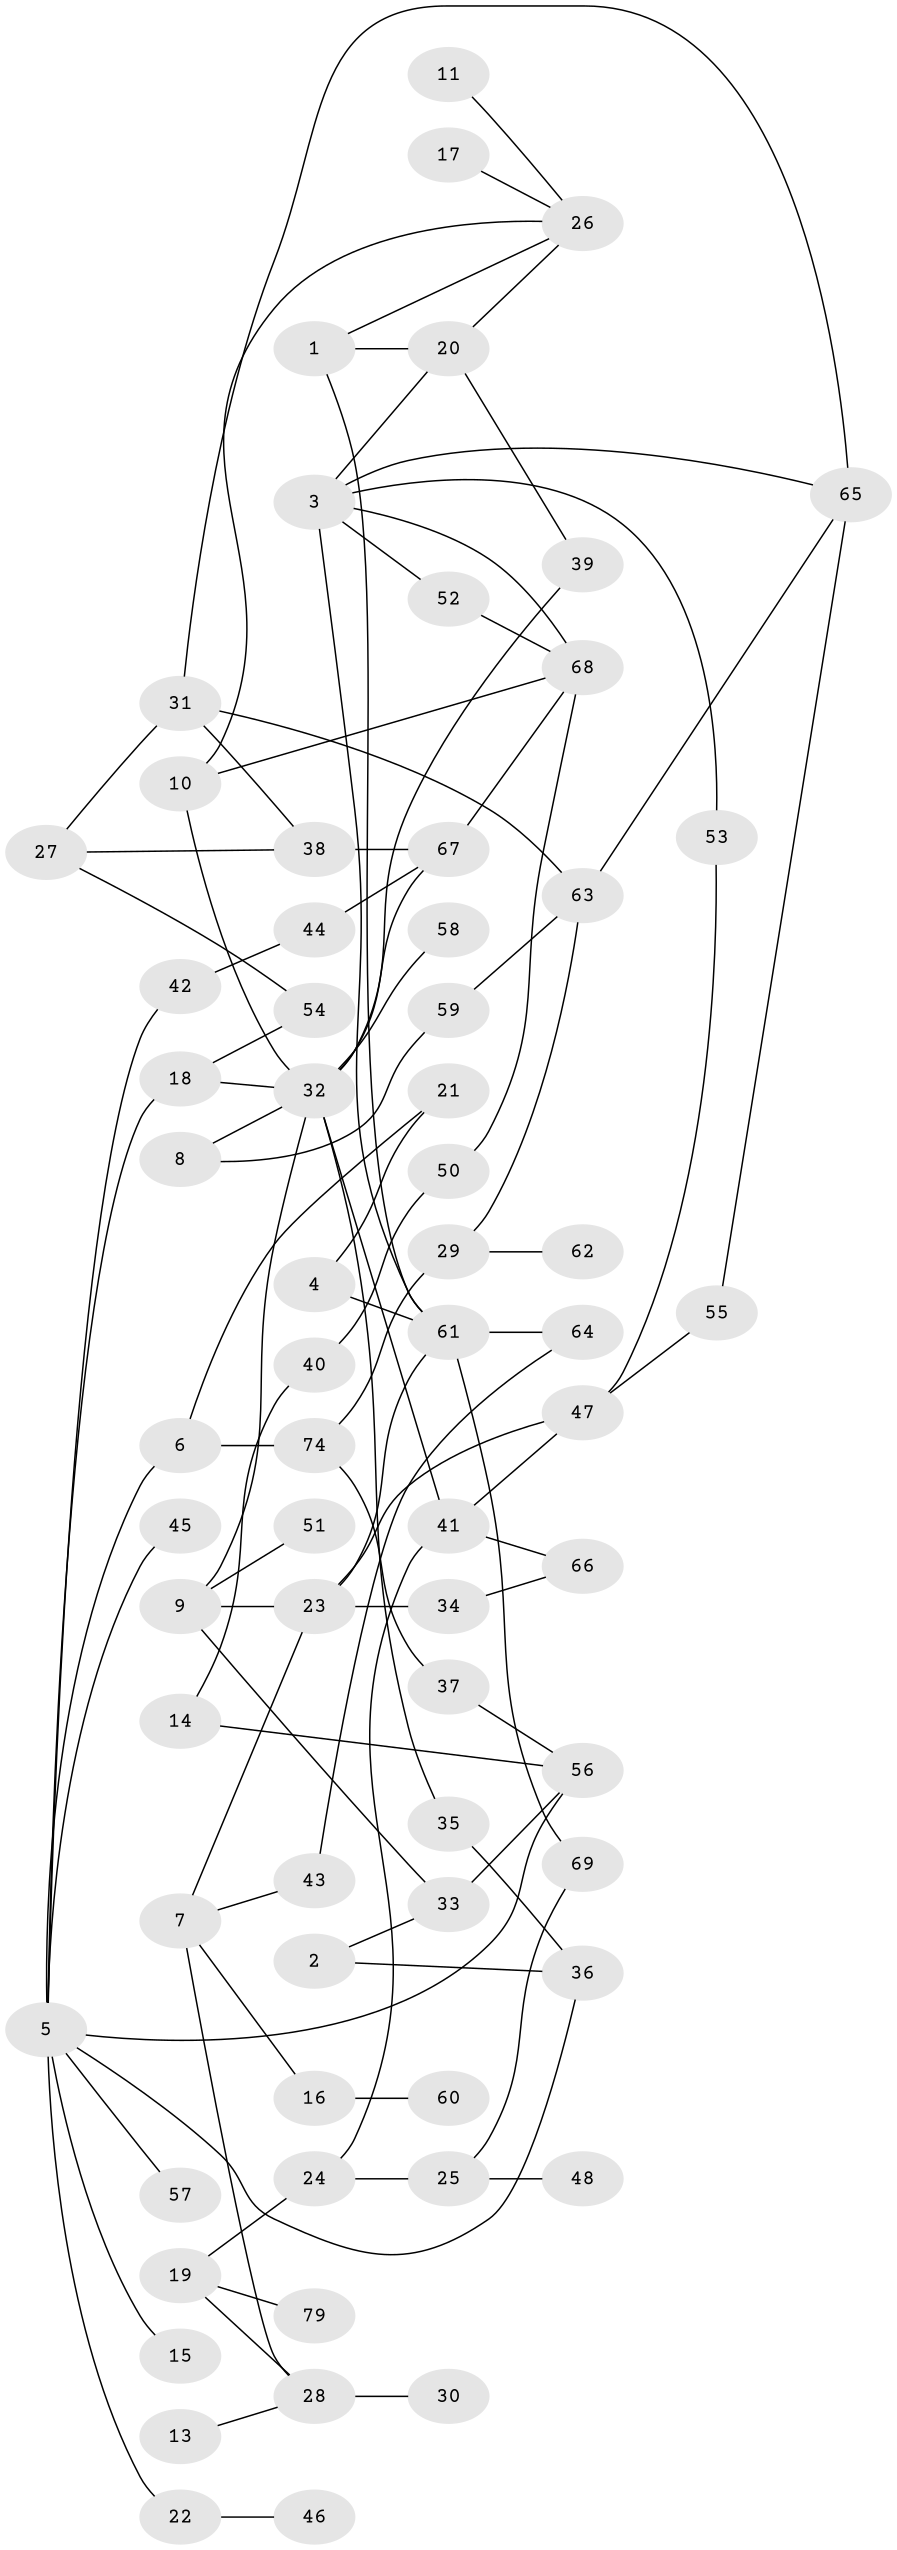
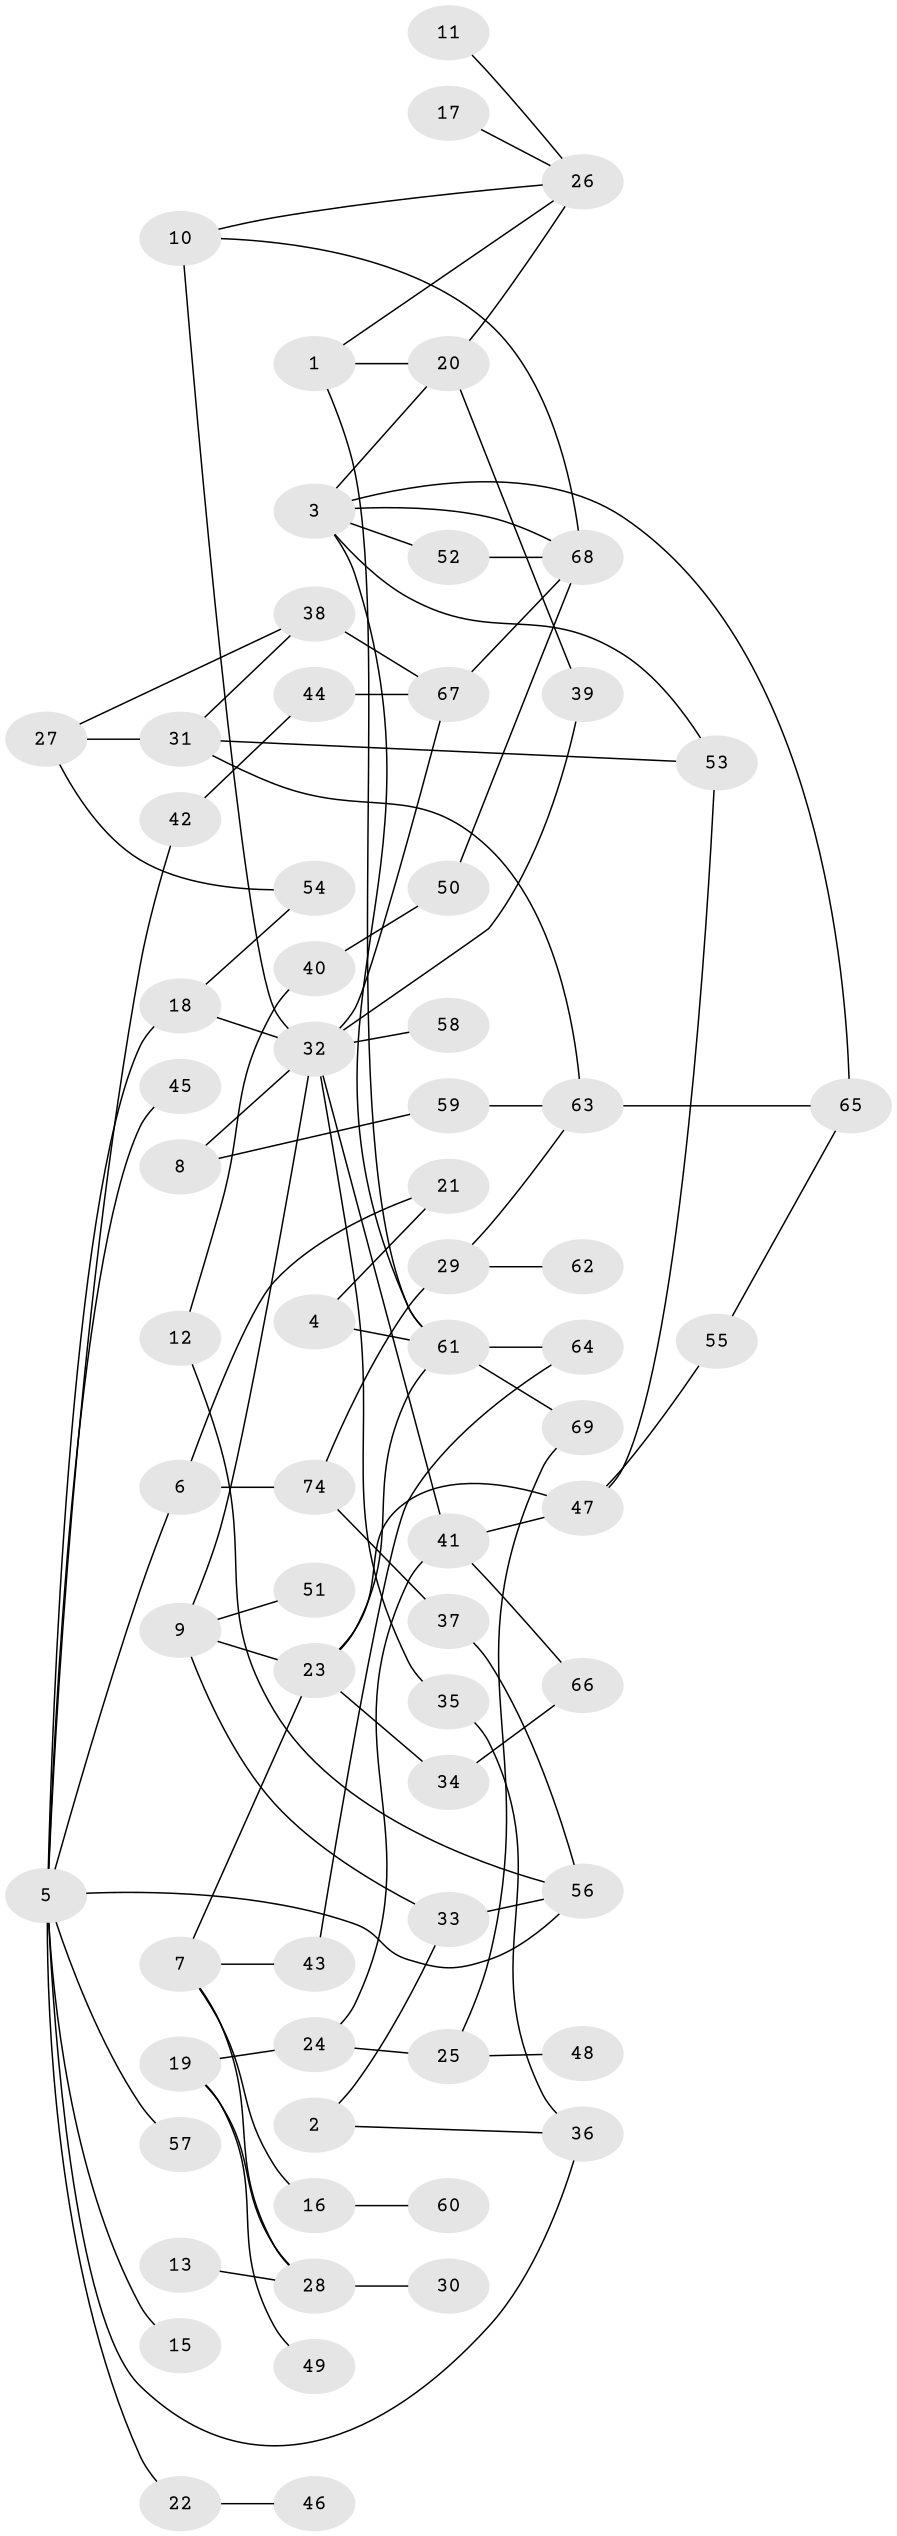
edge "65" -- "31": now "53" -- "31"
node "14": label "14" -> "12"
node "79": label "79" -> "49"
